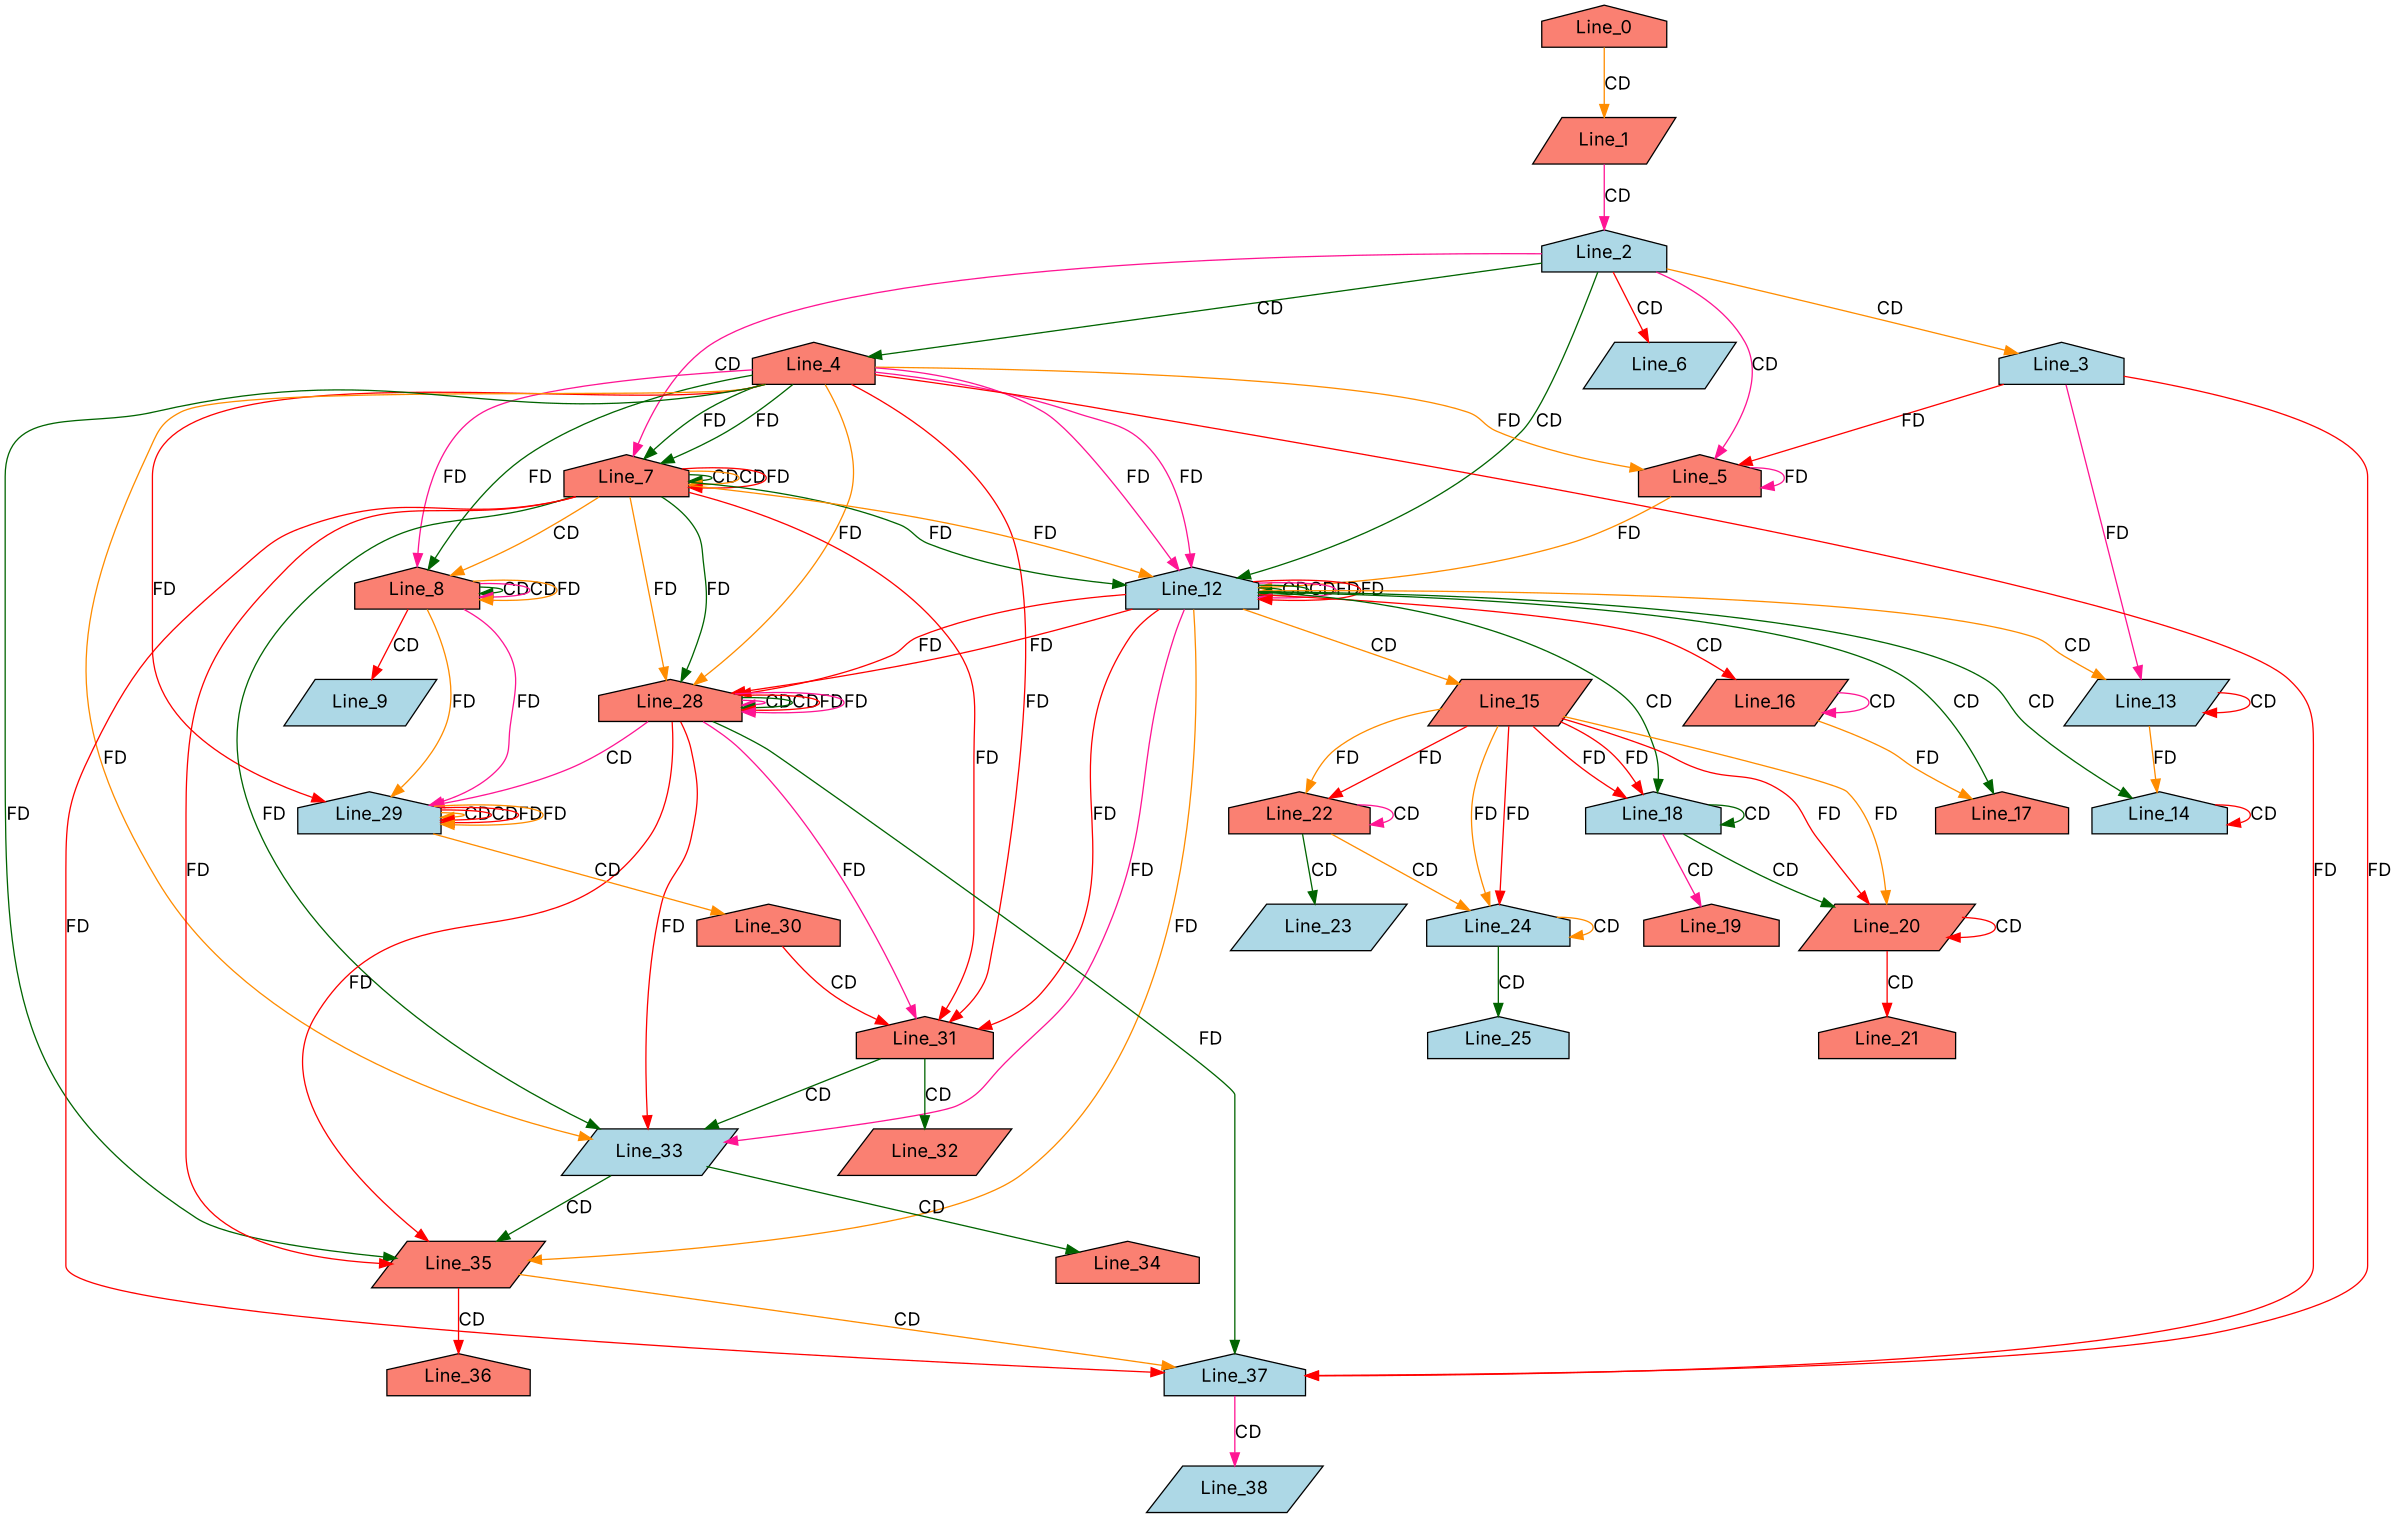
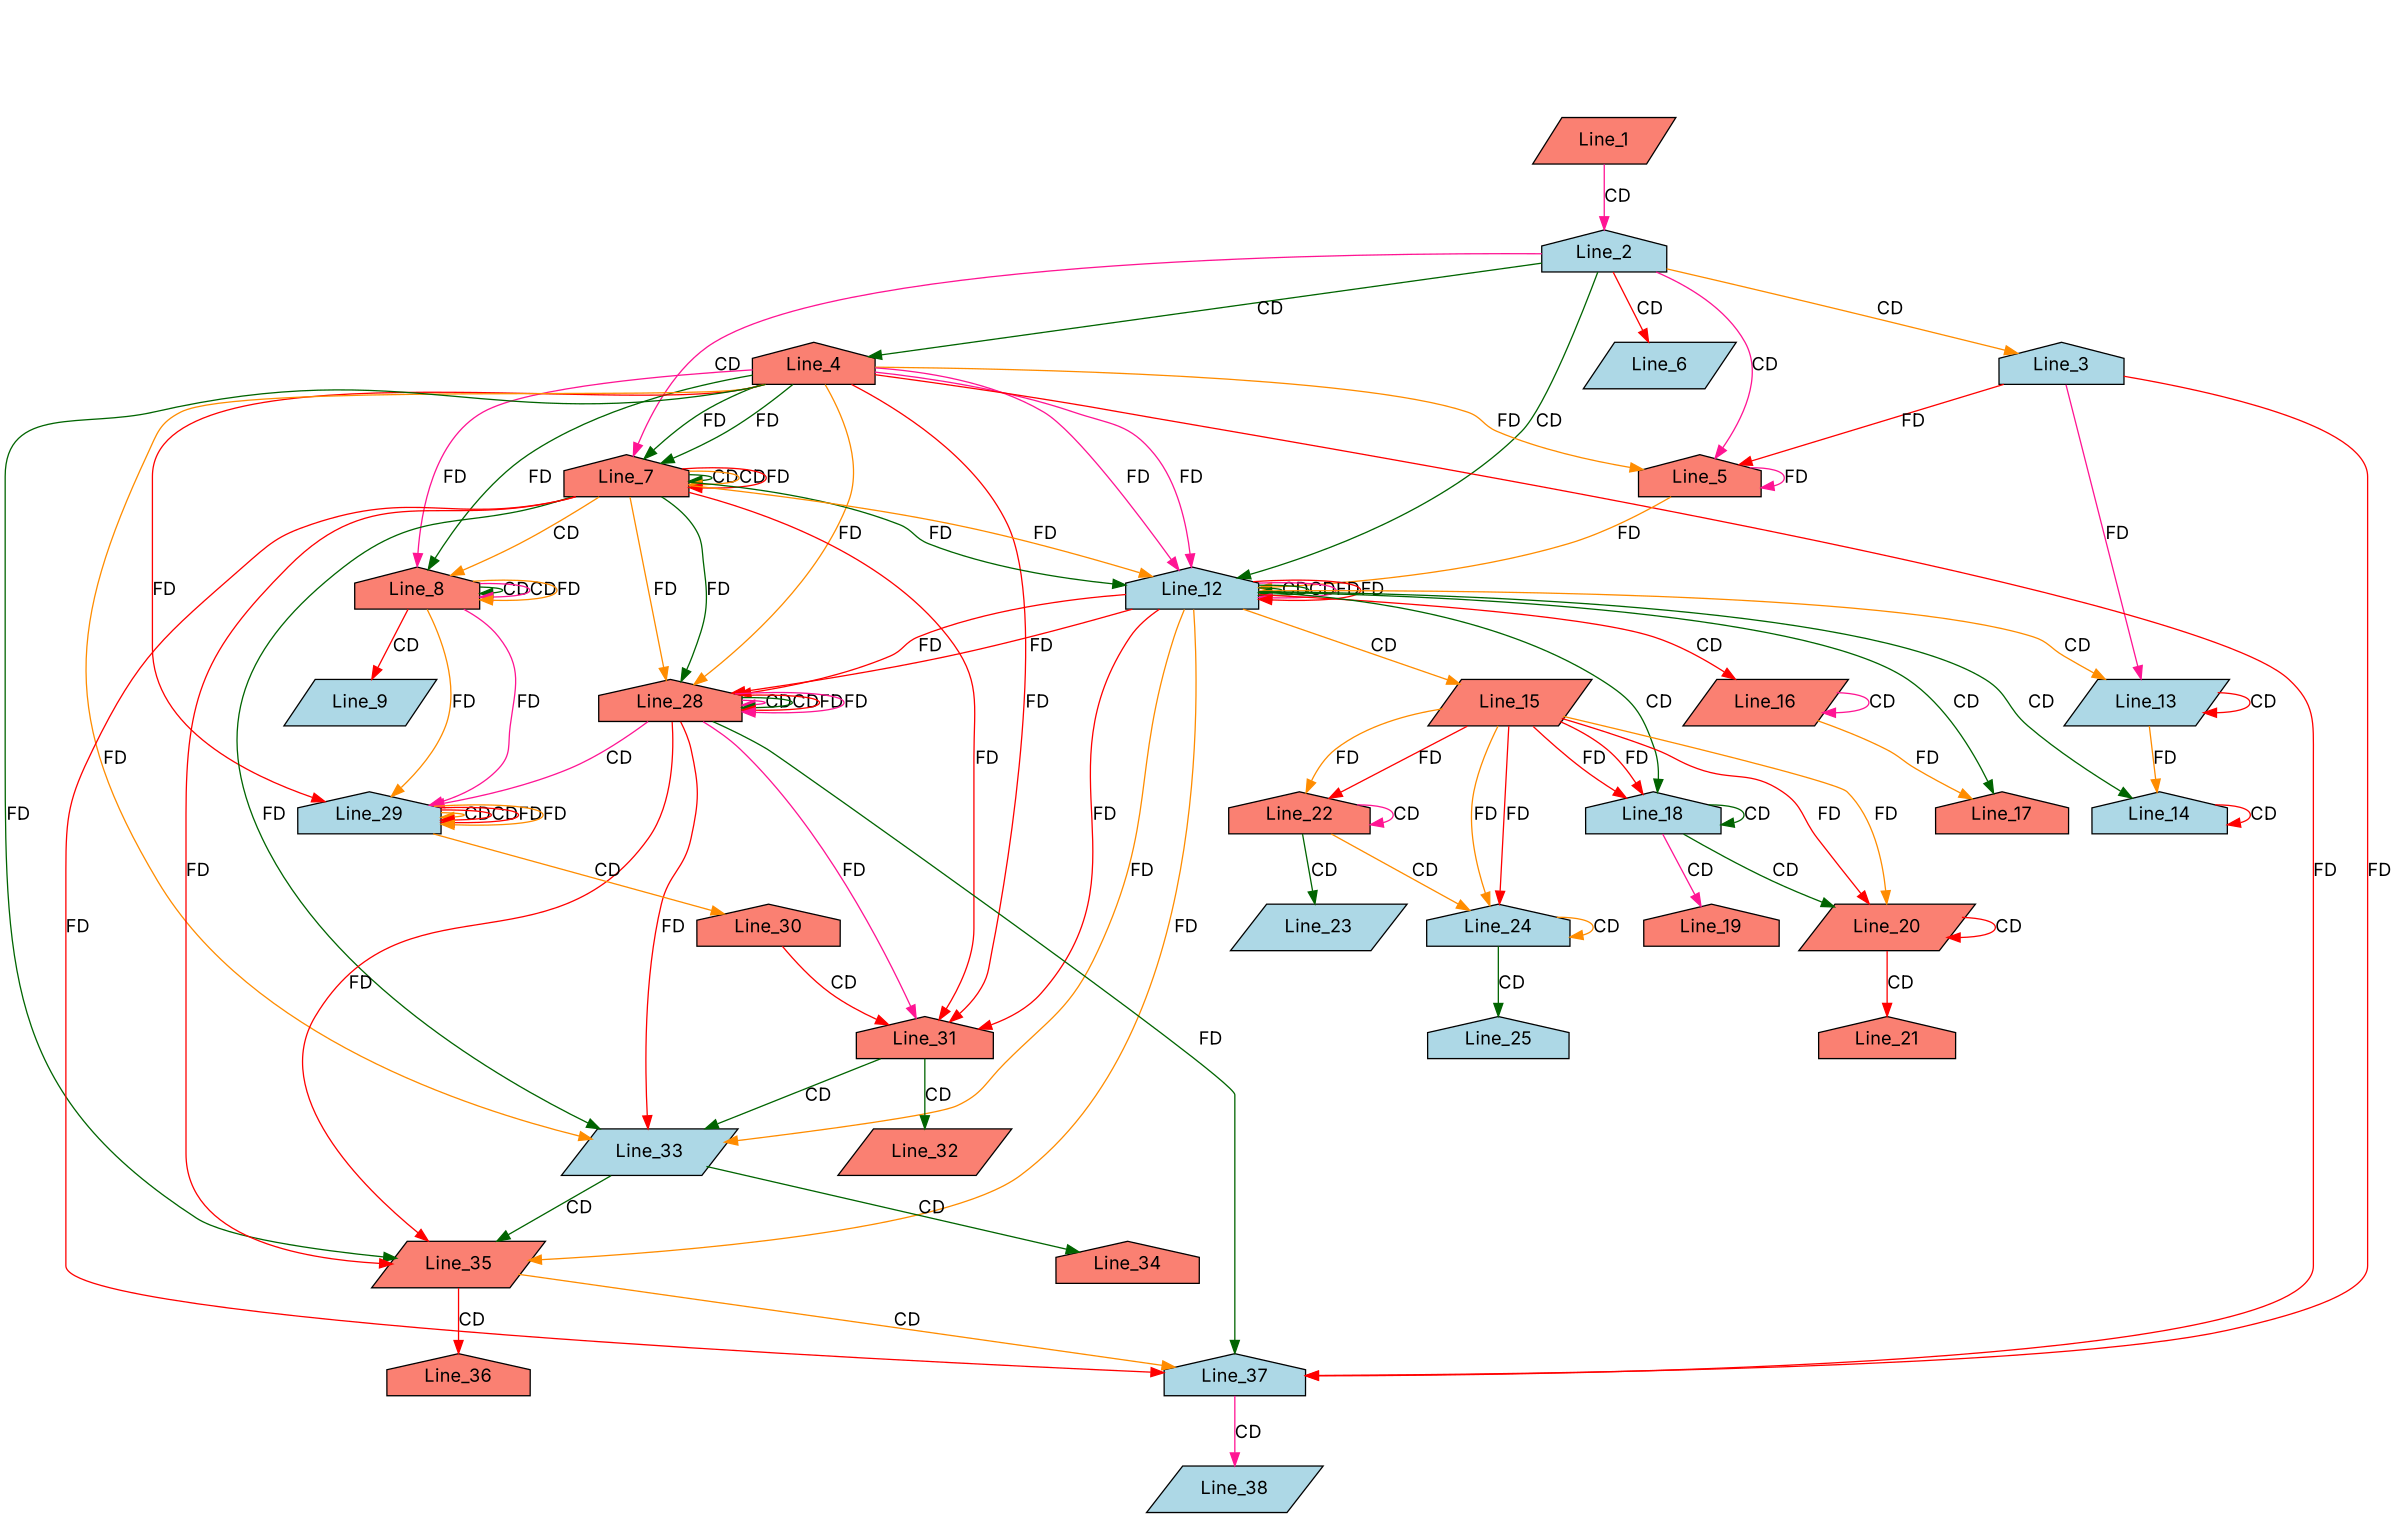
node "Line_0": removed
edge "Line_12" -> "Line_33": color deeppink -> darkorange
